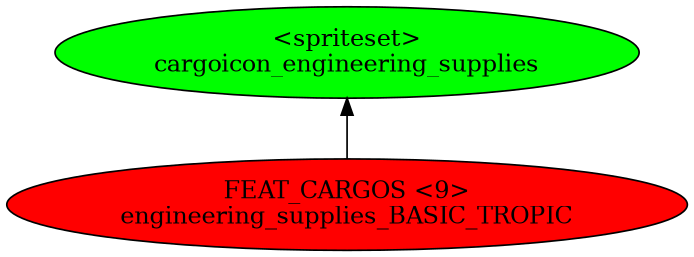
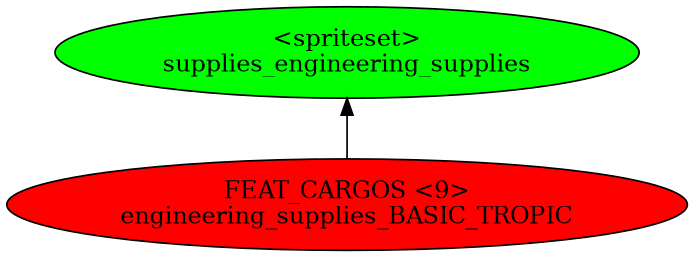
node "<spriteset> cargoicon_engineering_supplies": label "<spriteset> cargoicon_engineering_supplies" -> "<spriteset> supplies_engineering_supplies"
